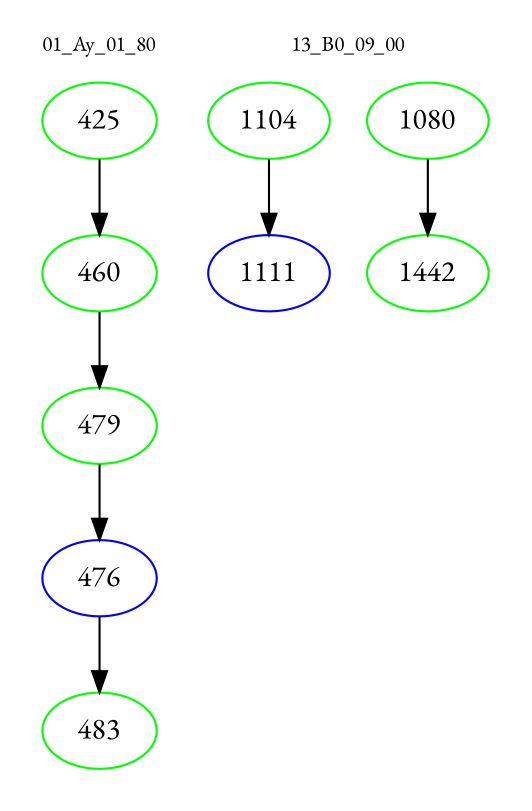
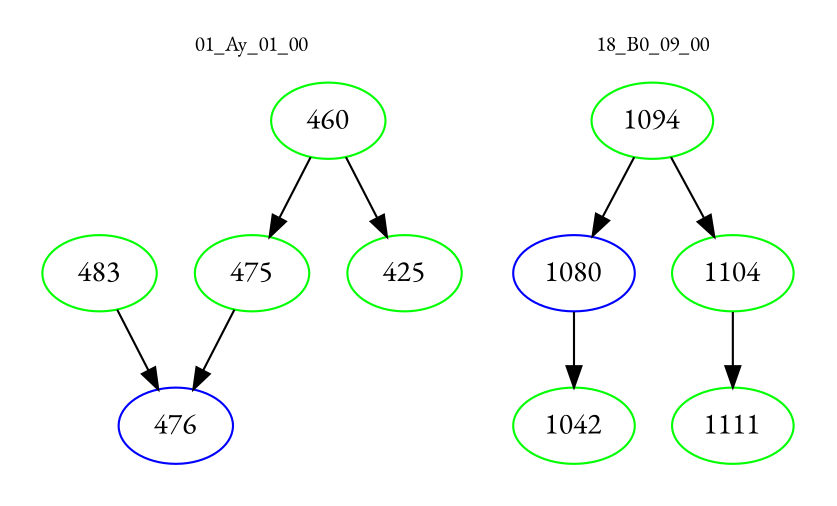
cluster "01_Ay_01_80": label "01_Ay_01_80" -> "01_Ay_01_00"
cluster "13_B0_09_00": label "13_B0_09_00" -> "18_B0_09_00"
node "1080": color green -> blue
node "1094": added
edge "425" -> "460": reversed
node "1111": color blue -> green
node "1442": label "1442" -> "1042"
node "479": label "479" -> "475"
edge "476" -> "483": reversed
